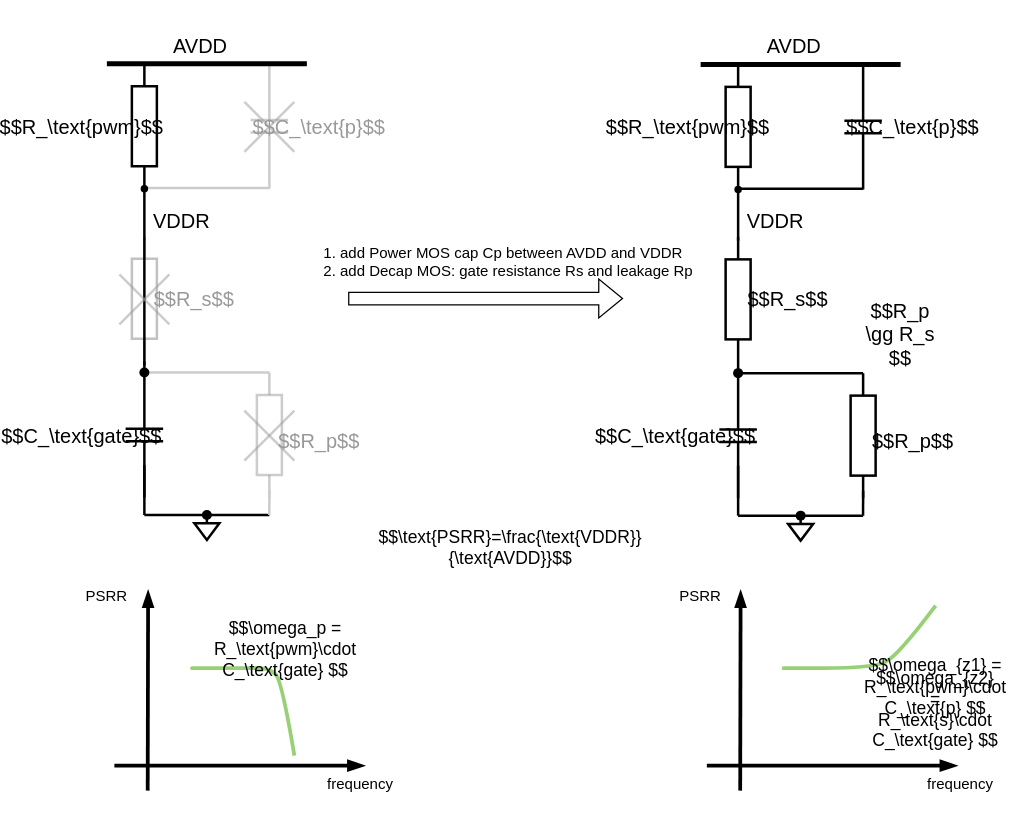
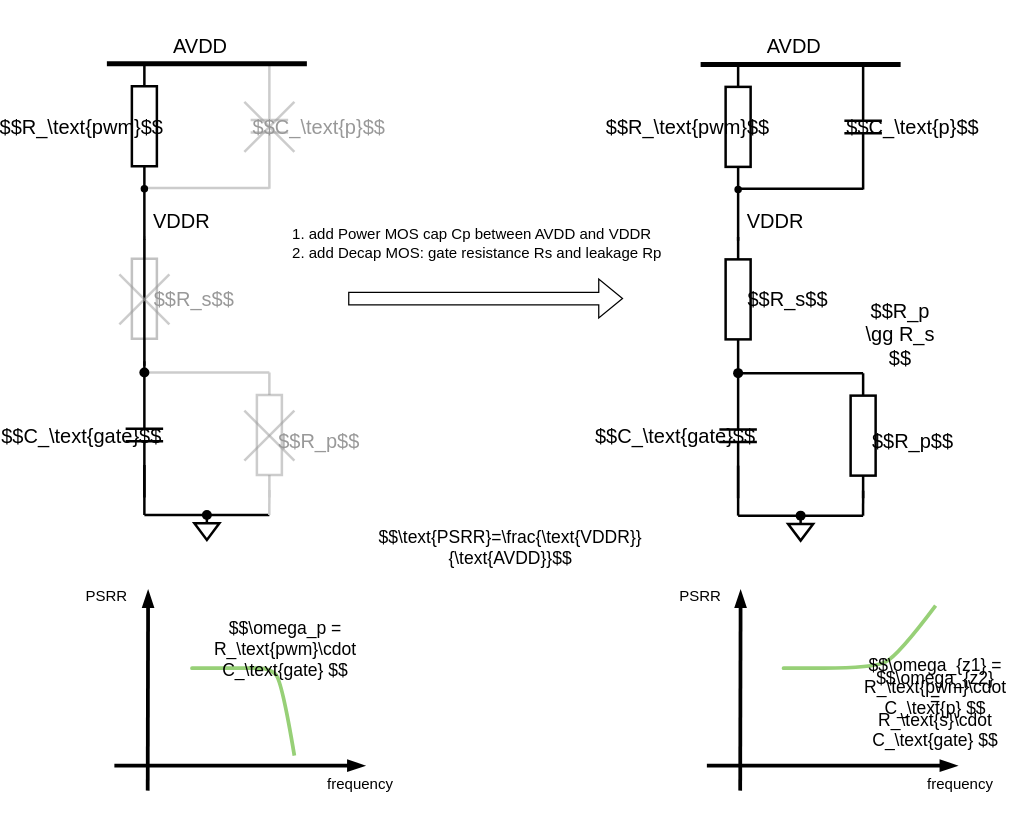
node "add Power MOS cap Cp between AVDD and VDDR add Decap MOS: gate resistance Rs and leakage Rp": moved (494, 262) -> (463, 243)
